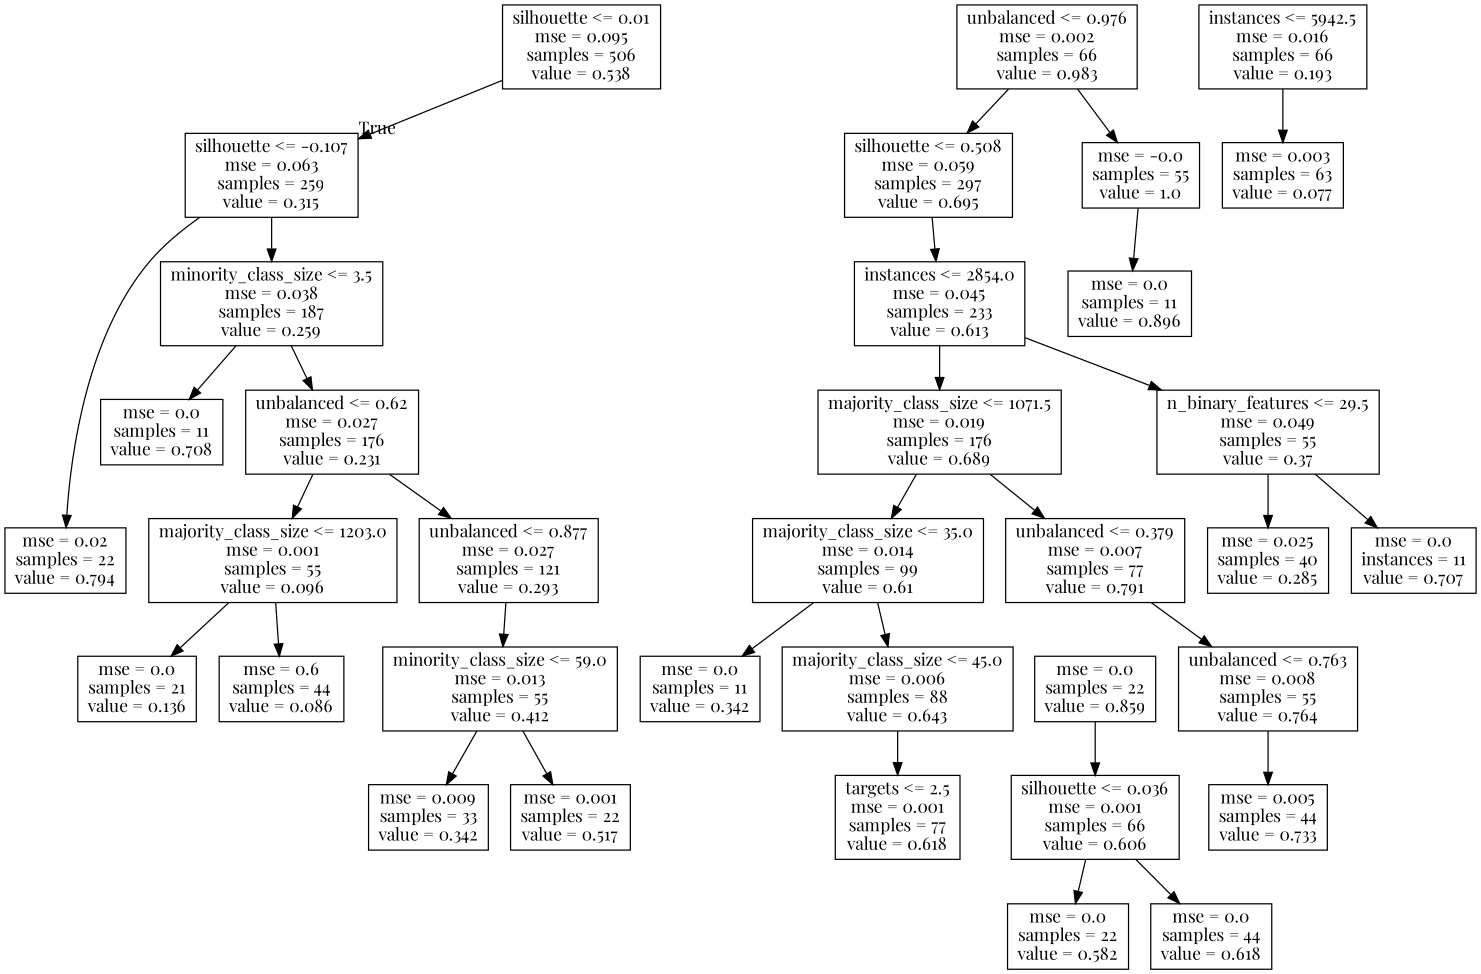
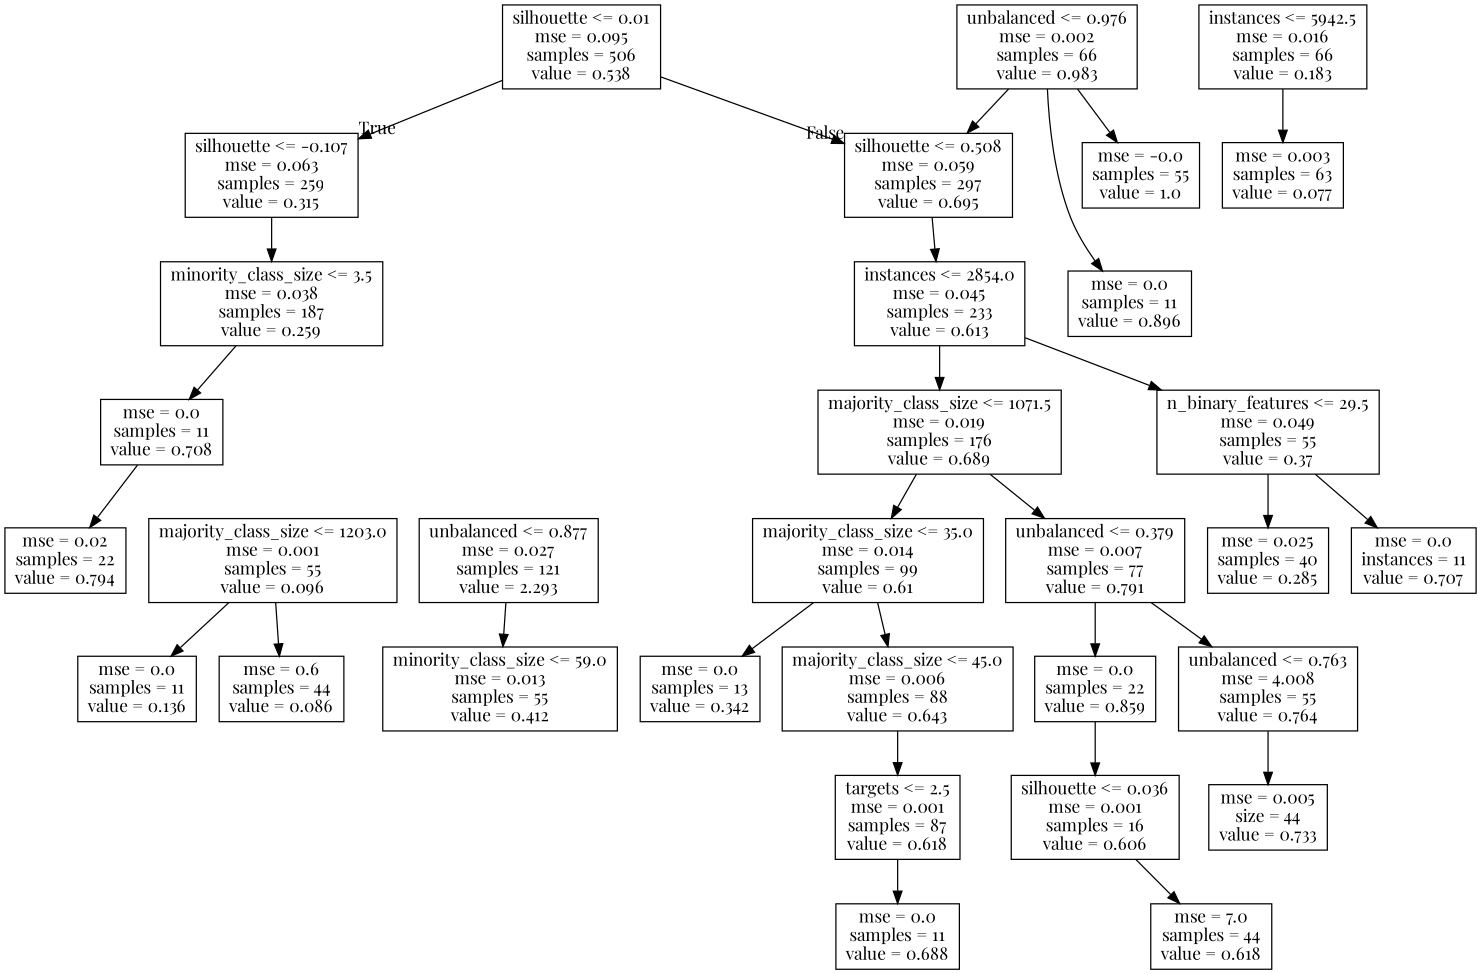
node "instances <= 5942.5 mse = 0.016 samples = 66 value = 0.193": label "instances <= 5942.5 mse = 0.016 samples = 66 value = 0.193" -> "instances <= 5942.5 mse = 0.016 samples = 66 value = 0.183"
edge "silhouette <= 0.01 mse = 0.095 samples = 506 value = 0.538" -> "silhouette <= 0.508 mse = 0.059 samples = 297 value = 0.695": added
edge "mse = -0.0 samples = 55 value = 1.0" -> "mse = 0.0 samples = 11 value = 0.896": now "unbalanced <= 0.976 mse = 0.002 samples = 66 value = 0.983" -> "mse = 0.0 samples = 11 value = 0.896"
edge "silhouette <= -0.107 mse = 0.063 samples = 259 value = 0.315" -> "mse = 0.02 samples = 22 value = 0.794": now "mse = 0.0 samples = 11 value = 0.708" -> "mse = 0.02 samples = 22 value = 0.794"
node "unbalanced <= 0.62 mse = 0.027 samples = 176 value = 0.231": removed
node "unbalanced <= 0.877 mse = 0.027 samples = 121 value = 0.293": label "unbalanced <= 0.877 mse = 0.027 samples = 121 value = 0.293" -> "unbalanced <= 0.877 mse = 0.027 samples = 121 value = 2.293"
edge "unbalanced <= 0.379 mse = 0.007 samples = 77 value = 0.791" -> "mse = 0.0 samples = 22 value = 0.859": added
node "mse = 0.0 samples = 21 value = 0.136": label "mse = 0.0 samples = 21 value = 0.136" -> "mse = 0.0 samples = 11 value = 0.136"
node "mse = 0.0 samples = 11 value = 0.342": label "mse = 0.0 samples = 11 value = 0.342" -> "mse = 0.0 samples = 13 value = 0.342"
node "unbalanced <= 0.763 mse = 0.008 samples = 55 value = 0.764": label "unbalanced <= 0.763 mse = 0.008 samples = 55 value = 0.764" -> "unbalanced <= 0.763 mse = 4.008 samples = 55 value = 0.764"
node "mse = 0.009 samples = 33 value = 0.342": removed
node "mse = 0.001 samples = 22 value = 0.517": removed
node "targets <= 2.5 mse = 0.001 samples = 77 value = 0.618": label "targets <= 2.5 mse = 0.001 samples = 77 value = 0.618" -> "targets <= 2.5 mse = 0.001 samples = 87 value = 0.618"
node "silhouette <= 0.036 mse = 0.001 samples = 66 value = 0.606": label "silhouette <= 0.036 mse = 0.001 samples = 66 value = 0.606" -> "silhouette <= 0.036 mse = 0.001 samples = 16 value = 0.606"
node "mse = 0.005 samples = 44 value = 0.733": label "mse = 0.005 samples = 44 value = 0.733" -> "mse = 0.005 size = 44 value = 0.733"
node "mse = 0.0 samples = 11 value = 0.688": added
node "mse = 0.0 samples = 22 value = 0.582": removed
node "mse = 0.0 samples = 44 value = 0.618": label "mse = 0.0 samples = 44 value = 0.618" -> "mse = 7.0 samples = 44 value = 0.618"
